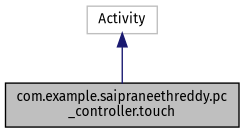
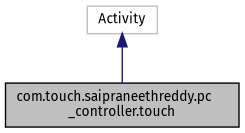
node "com.example.saipraneethreddy.pc _controller.touch": label "com.example.saipraneethreddy.pc _controller.touch" -> "com.touch.saipraneethreddy.pc _controller.touch"
